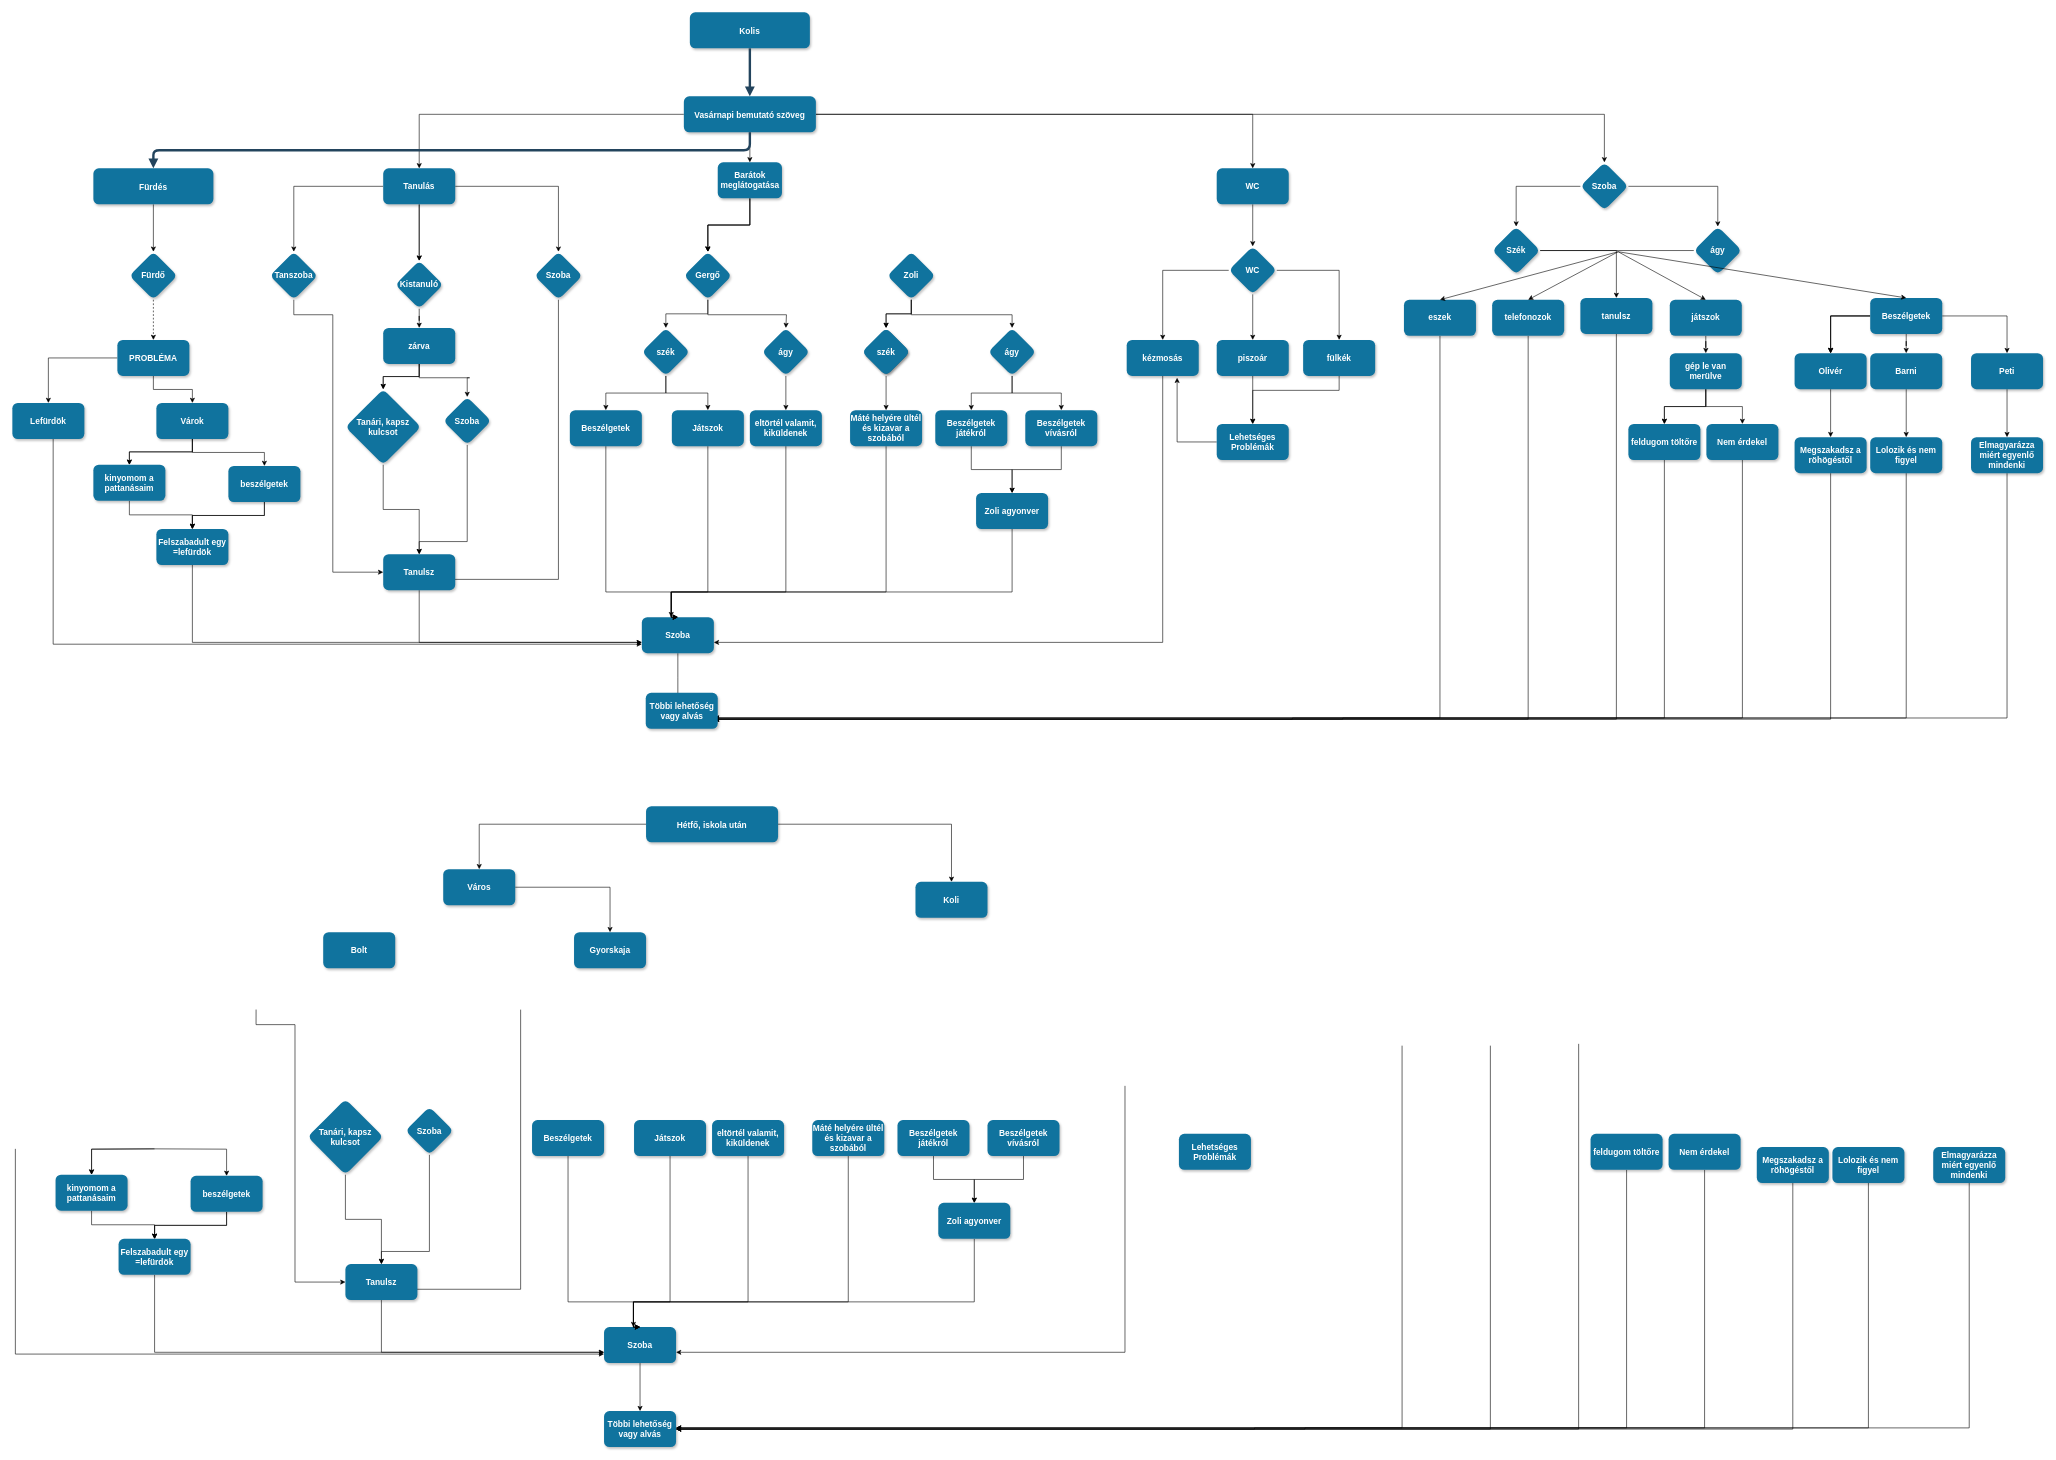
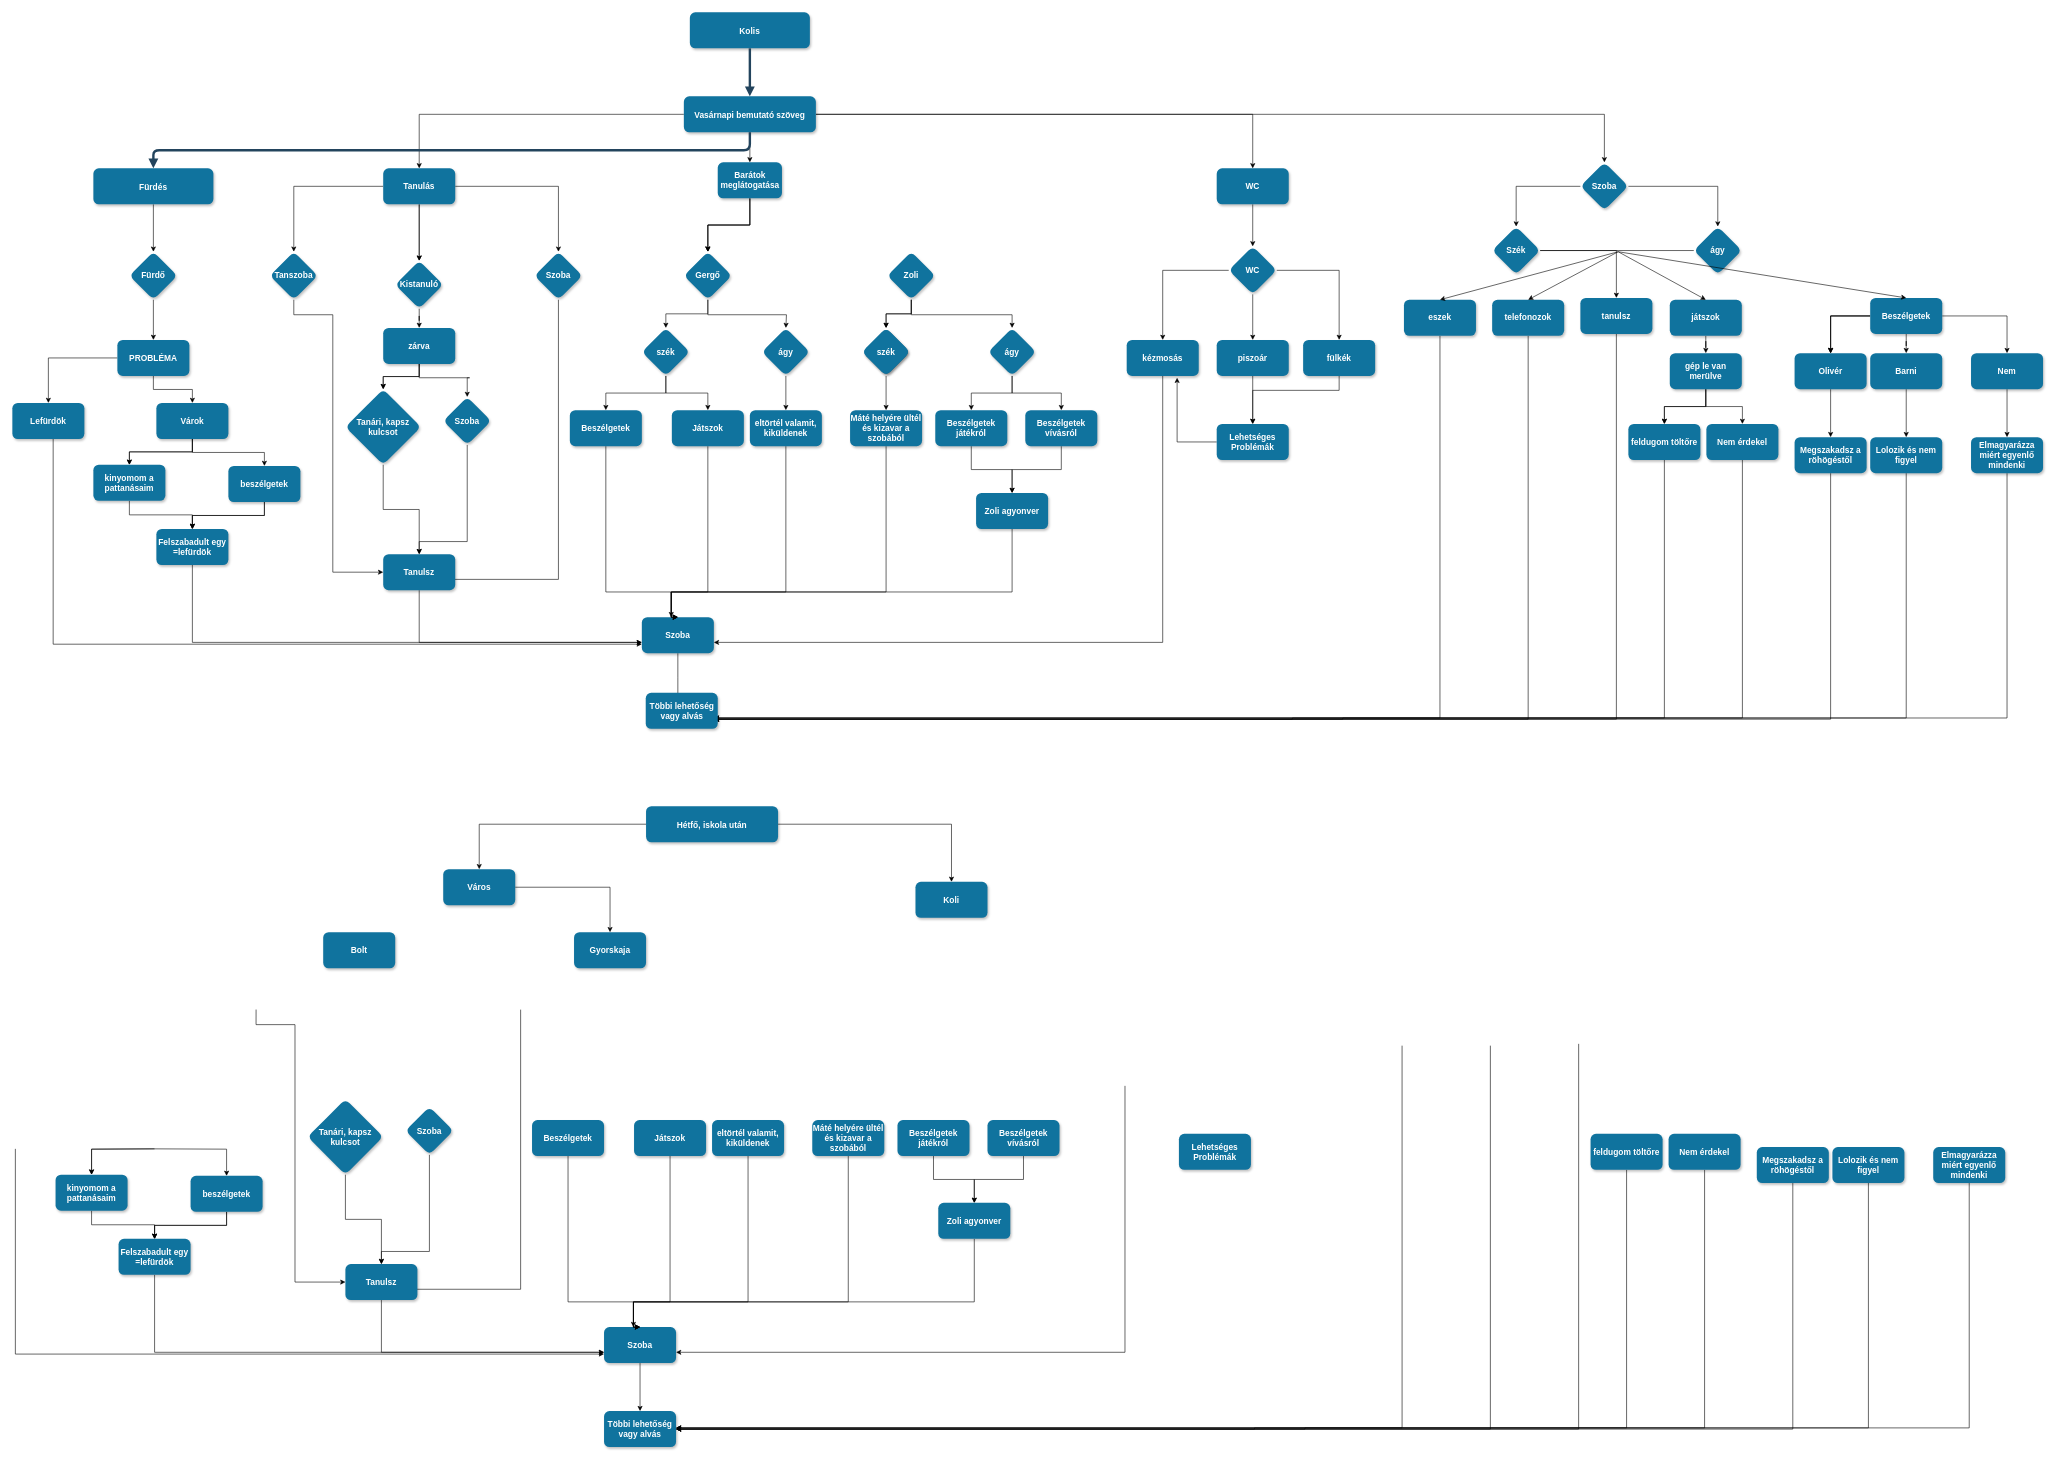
edge "Fürdő" -> "PROBLÉMA": style dashed -> solid
node "Peti": label "Peti" -> "Nem"
